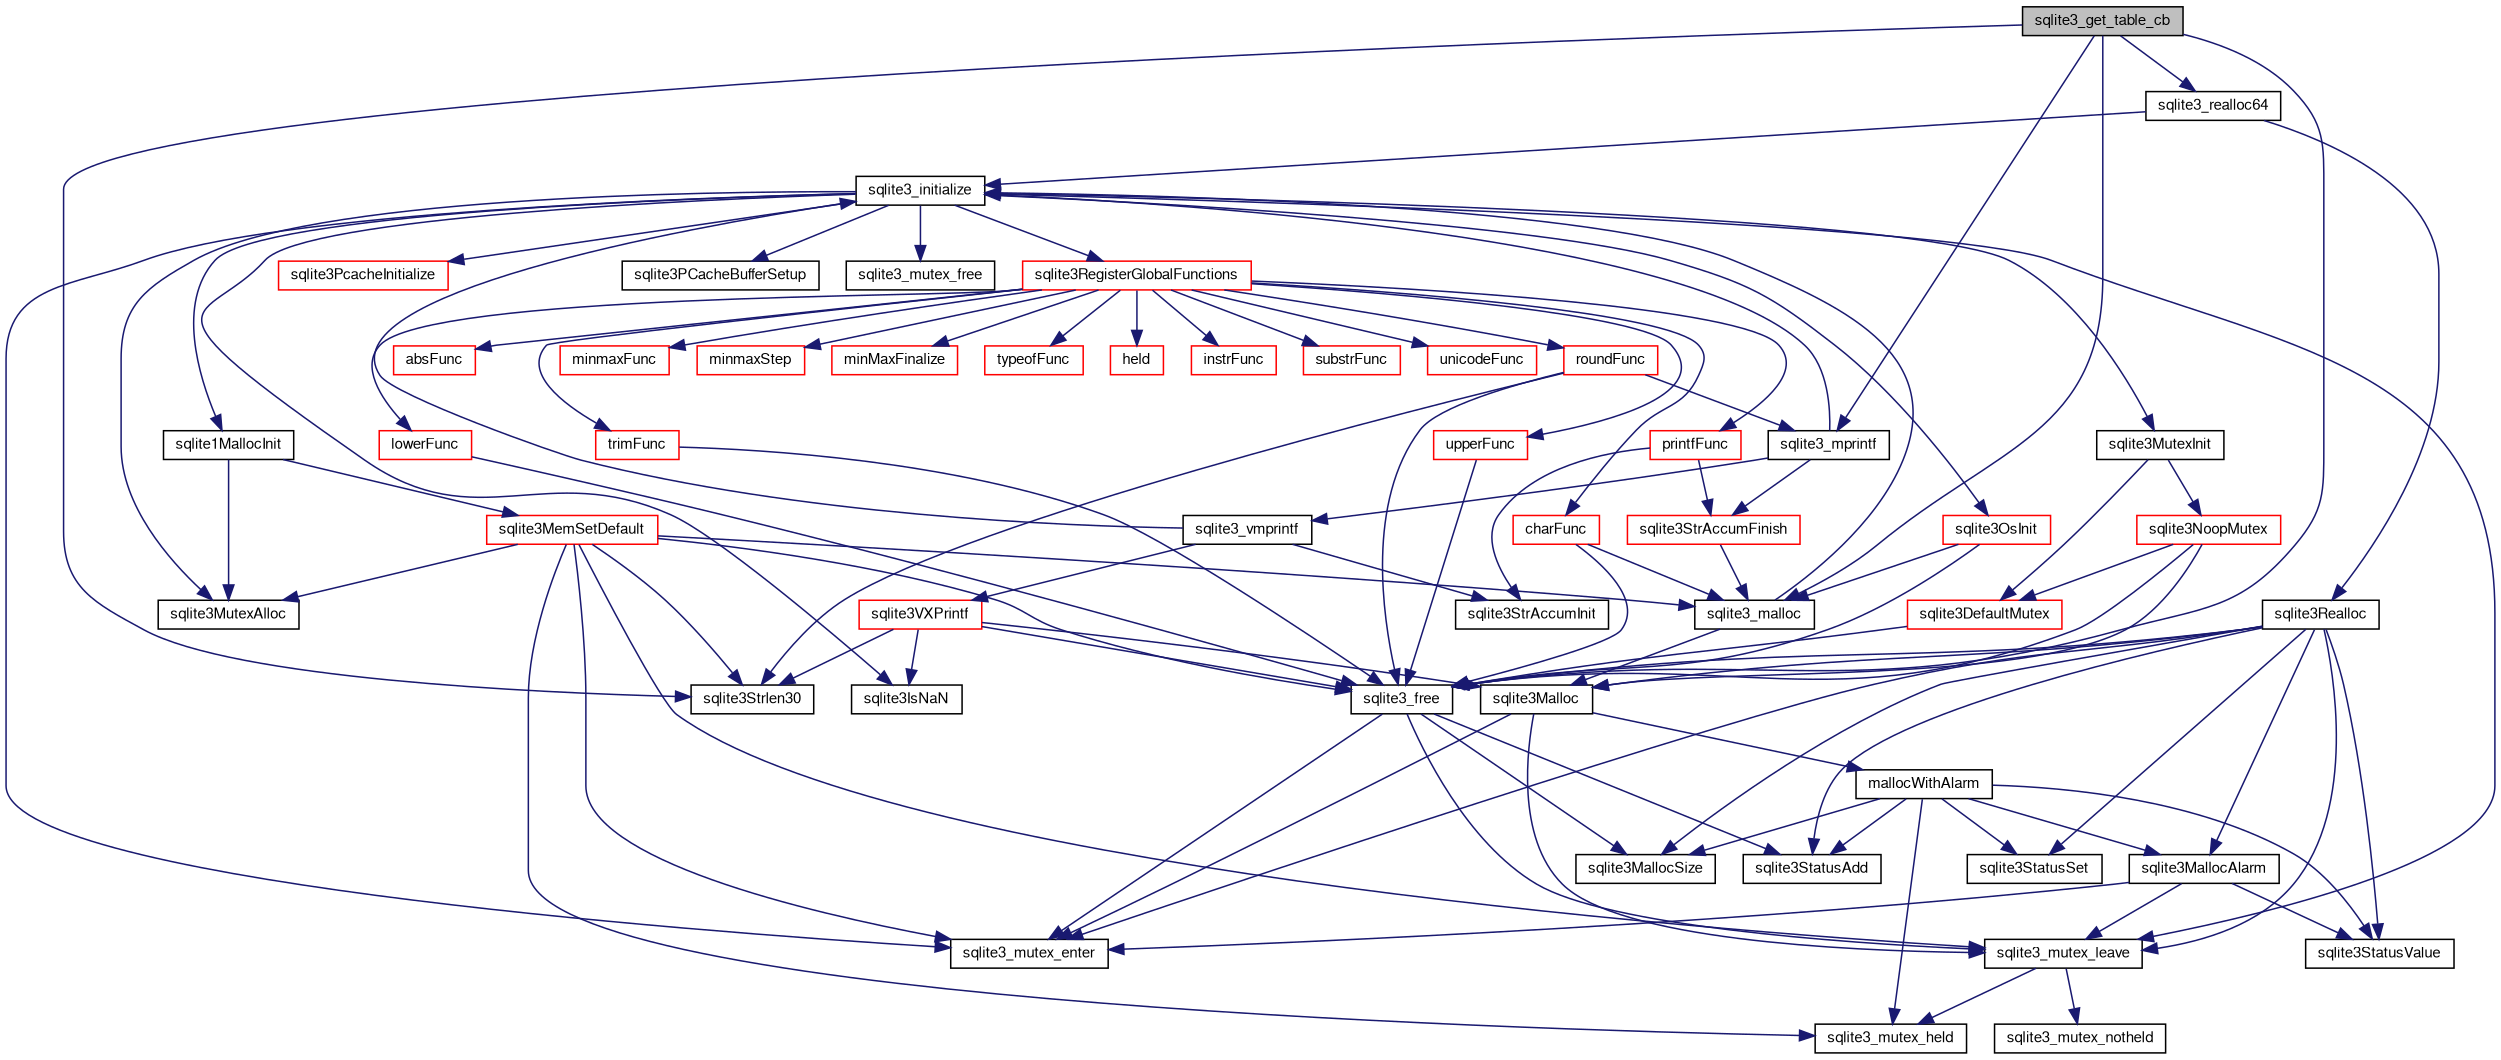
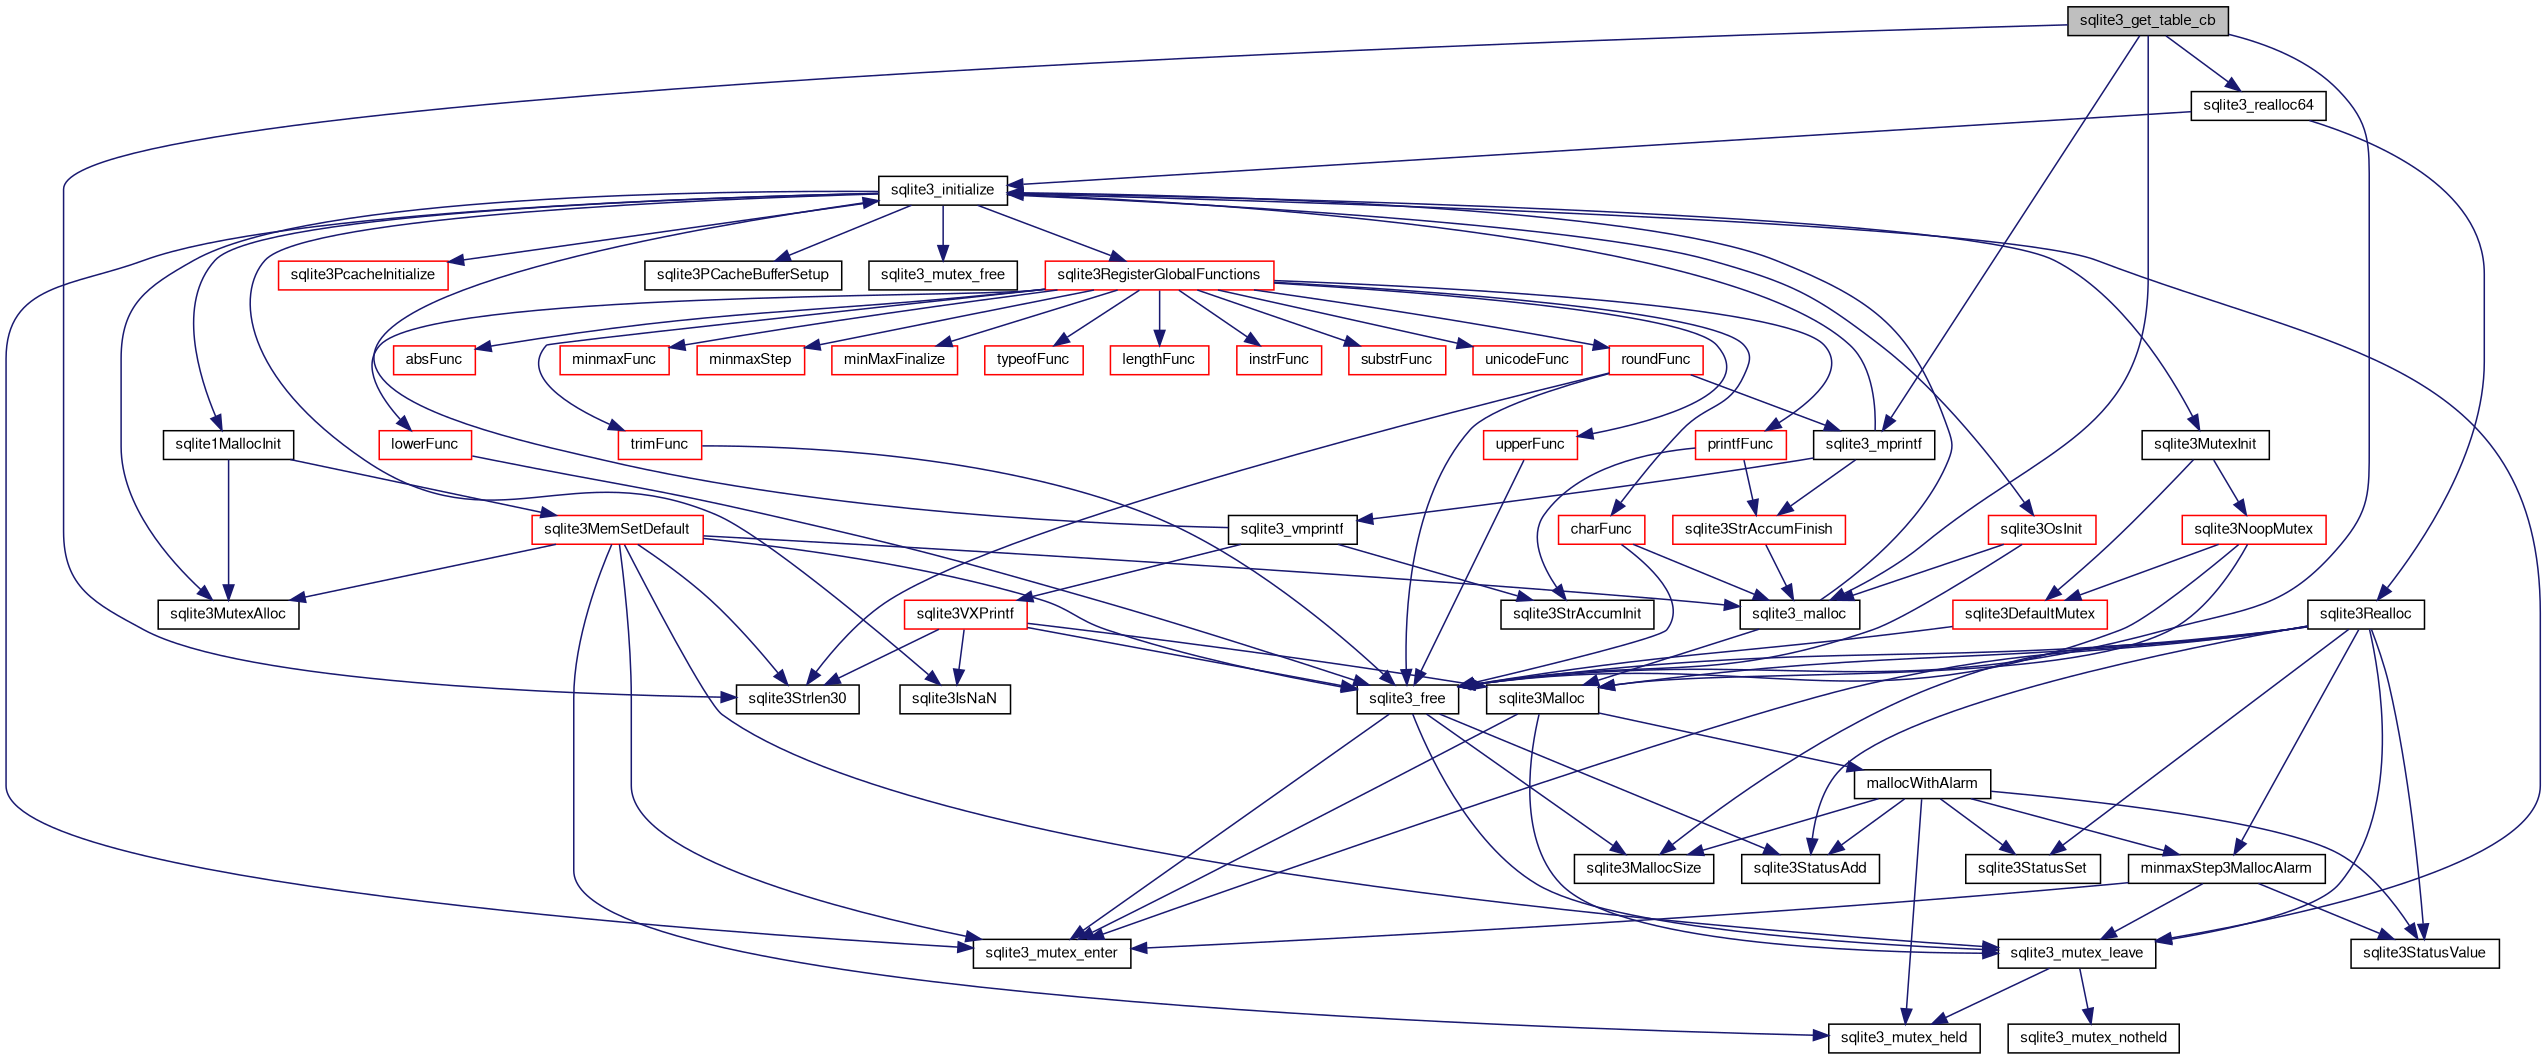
node "held": label "held" -> "lengthFunc"
node "sqlite3MallocAlarm": label "sqlite3MallocAlarm" -> "minmaxStep3MallocAlarm"
